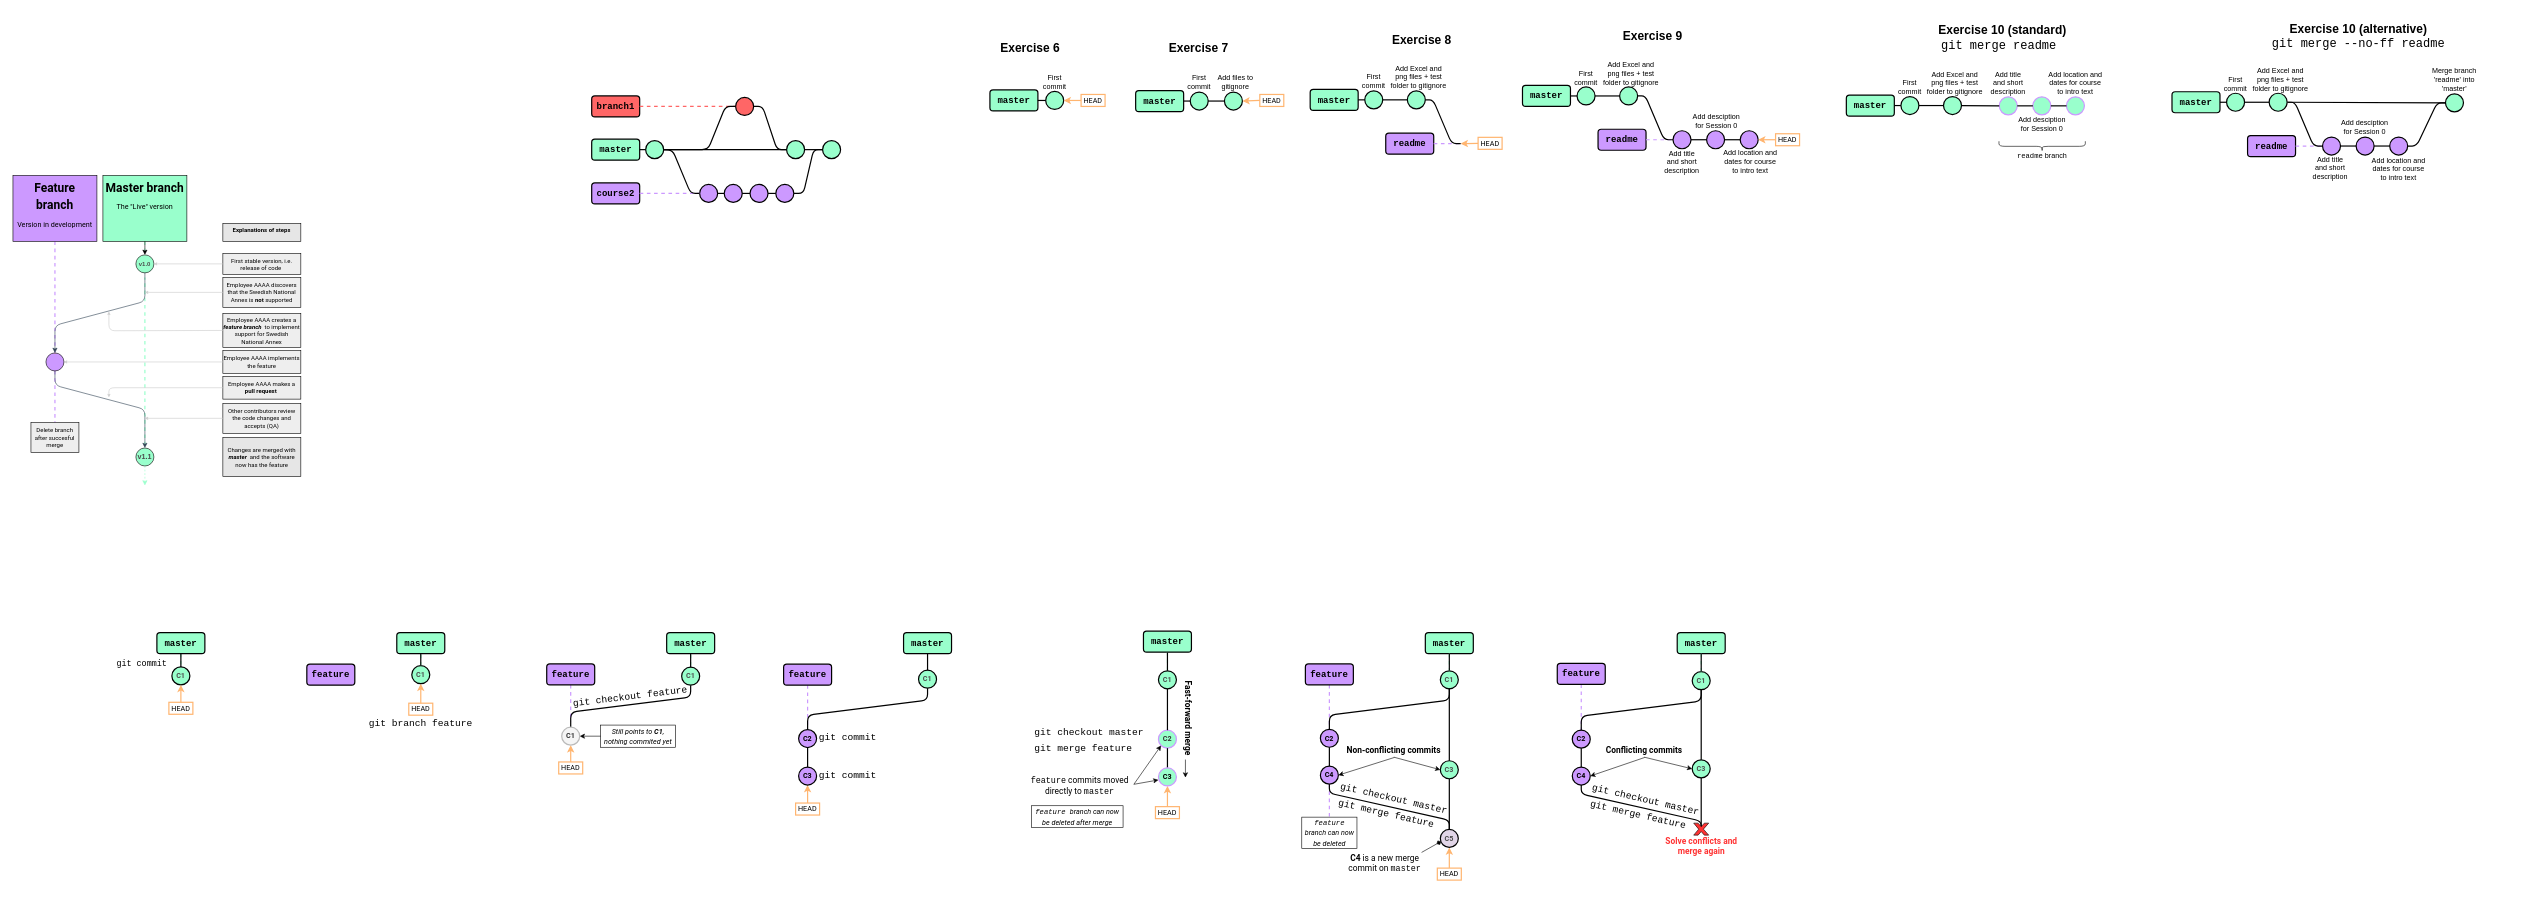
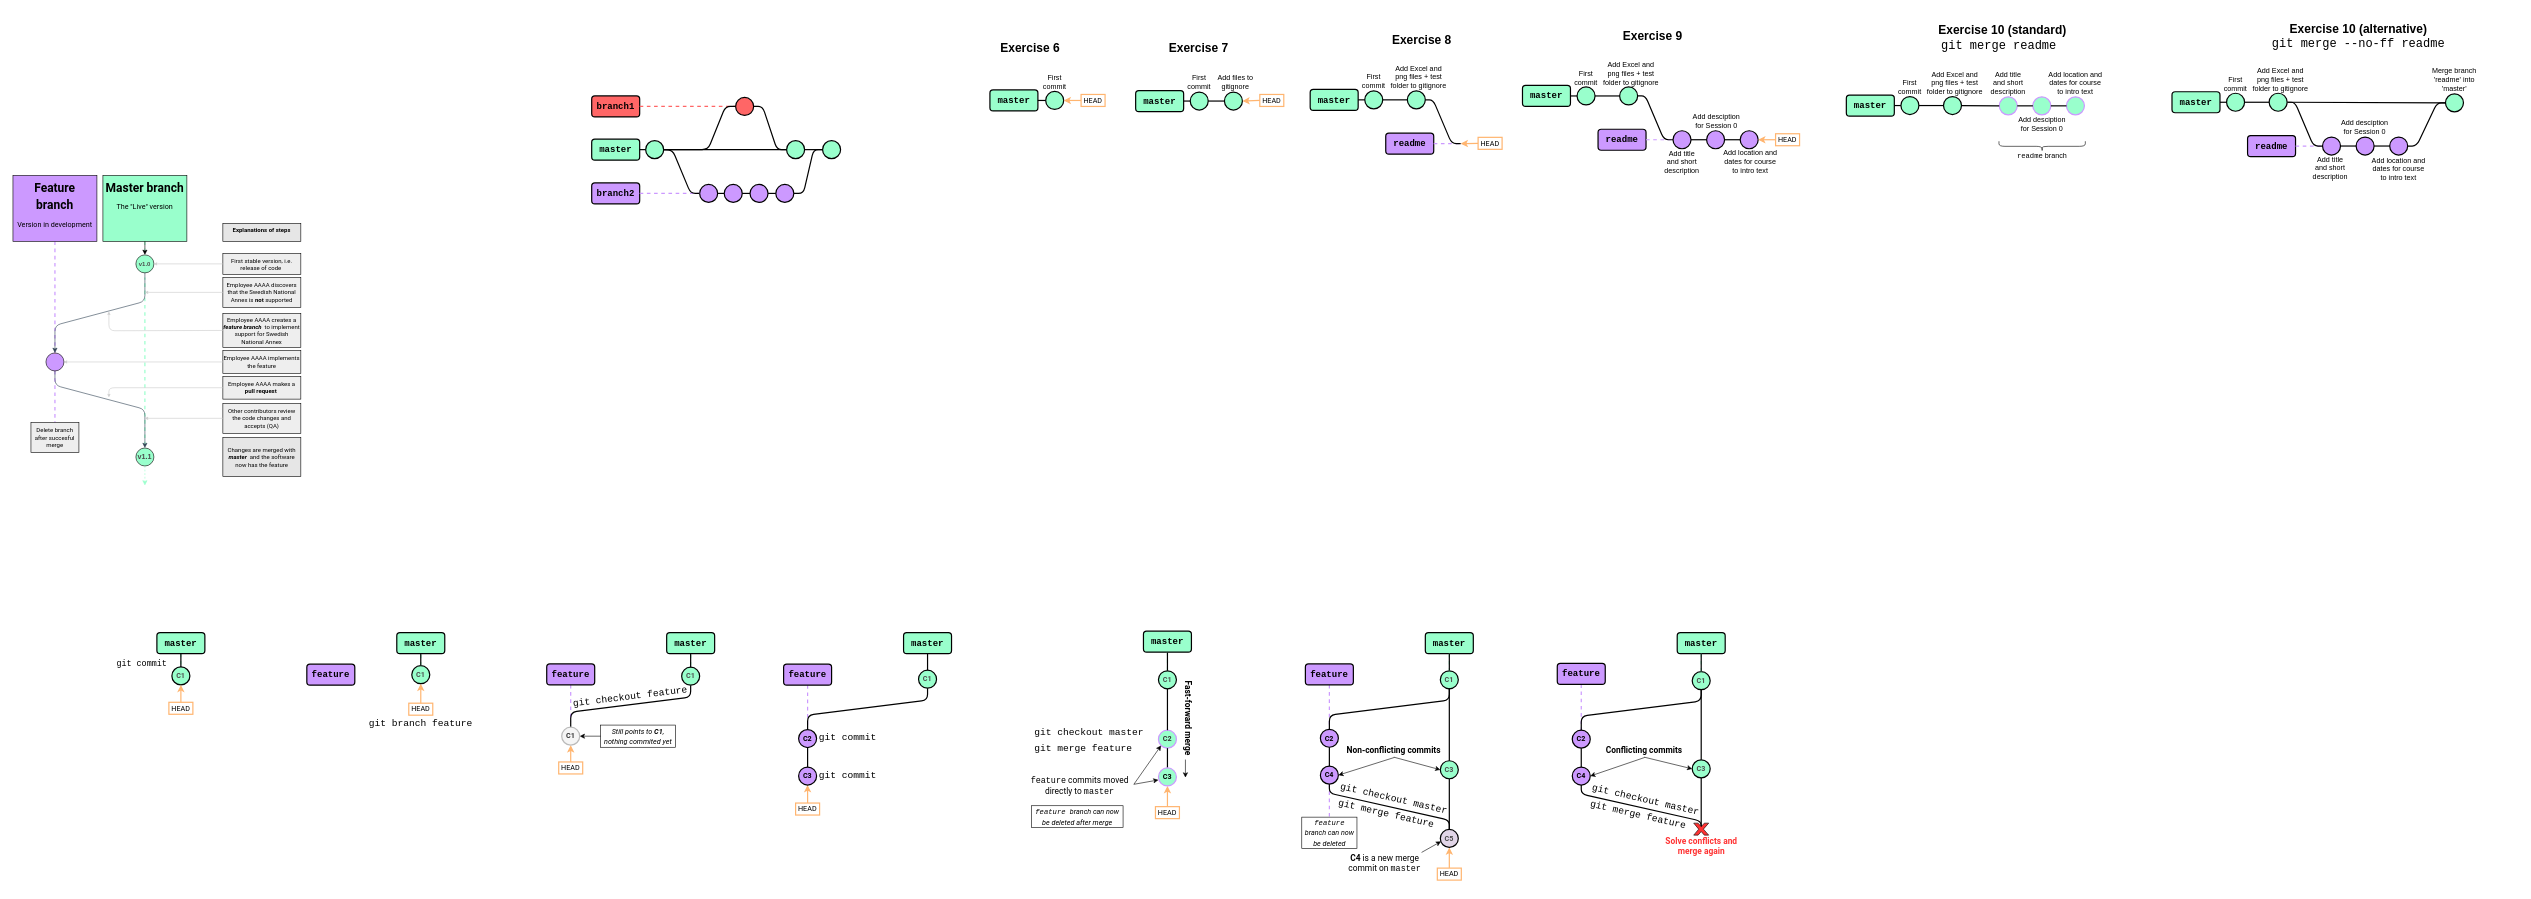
node "course2": label "course2" -> "branch2"
edge "C4 is a new merge commit on master" -> "C5": arrowhead diamond -> classic
